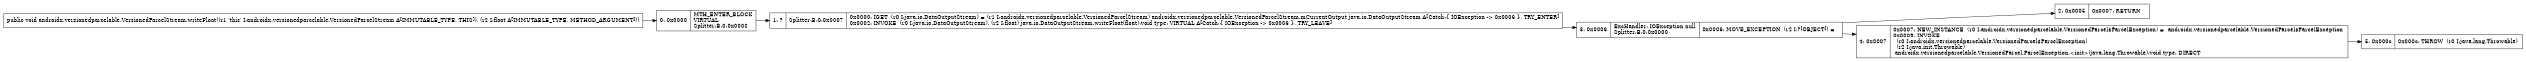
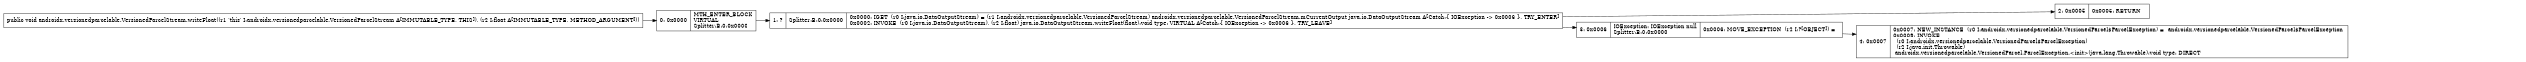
node "2: 0x0005": text "0x0007: RETURN" -> "0x0005: RETURN"
edge "3: 0x0006" -> "2: 0x0005": now "1: ?" -> "2: 0x0005"
node "1: ?": text "Splitter:B:0:0x0007" -> "Splitter:B:0:0x0000"
node "3: 0x0006": text "ExcHandler: IOException null" -> "IOException: IOException null"
node "5: 0x000c": removed
